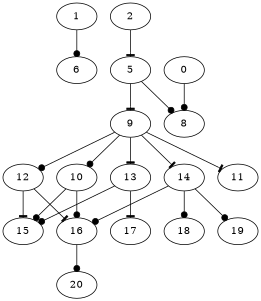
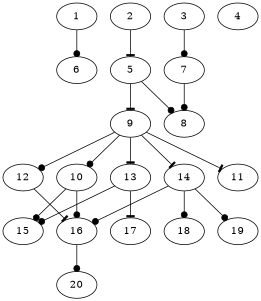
node "3": added
node "4": added
node "0": label "0" -> "7"
edge "12" -> "15": removed
